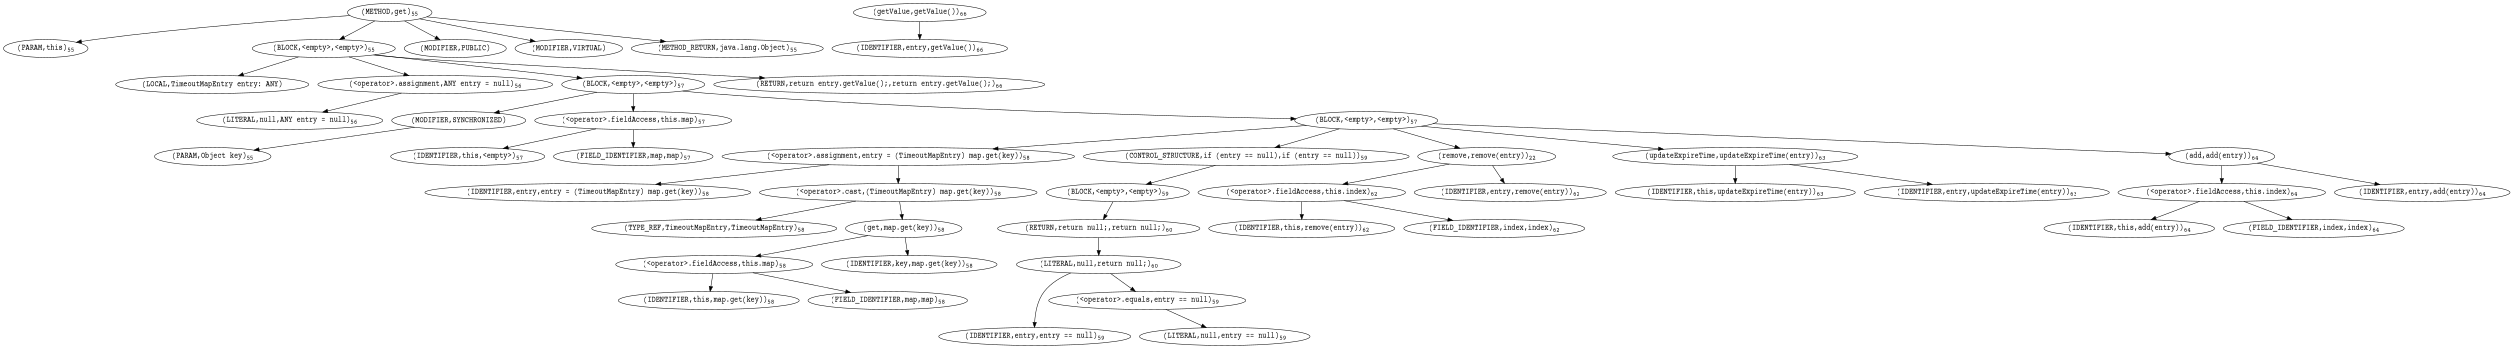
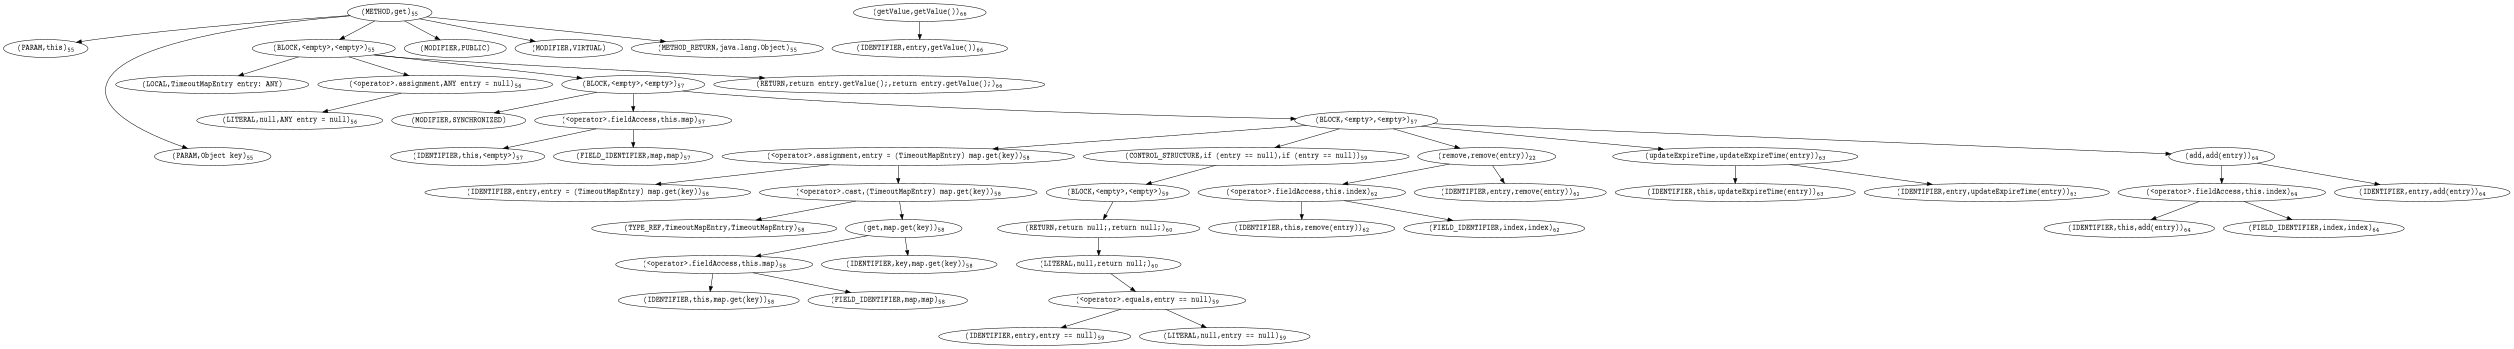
edge "(MODIFIER,SYNCHRONIZED)" -> "(PARAM,Object key)": now "(METHOD,get)" -> "(PARAM,Object key)"
edge "(LITERAL,null,return null;)" -> "(IDENTIFIER,entry,entry == null)": now "(<operator>.equals,entry == null)" -> "(IDENTIFIER,entry,entry == null)"
